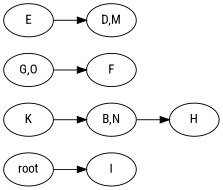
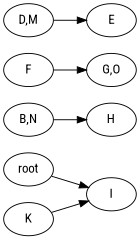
edge "E" -> "D,M": reversed
edge "G,O" -> "F": reversed
edge "K" -> "B,N": now "K" -> "I"
